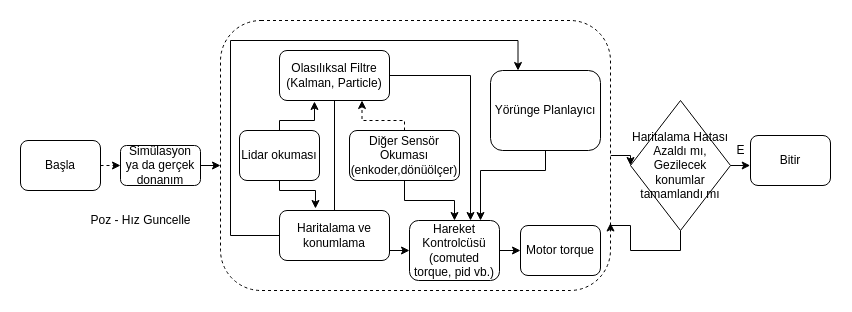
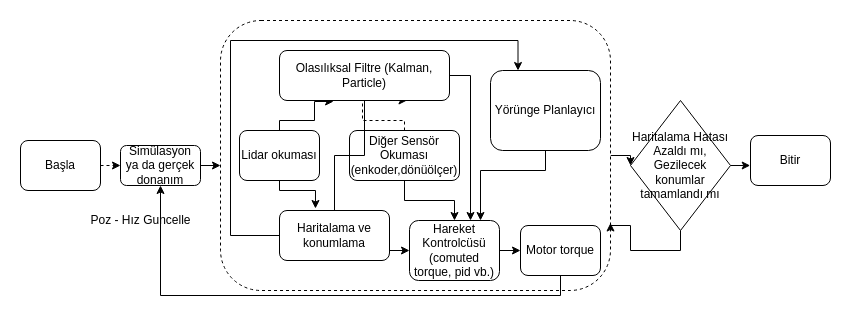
node "Olasılıksal Filtre (Kalman, Particle)": size 110x50 -> 170x50
node "E": removed
edge "Motor torque" -> "Simülasyon ya da gerçek donanım": added
